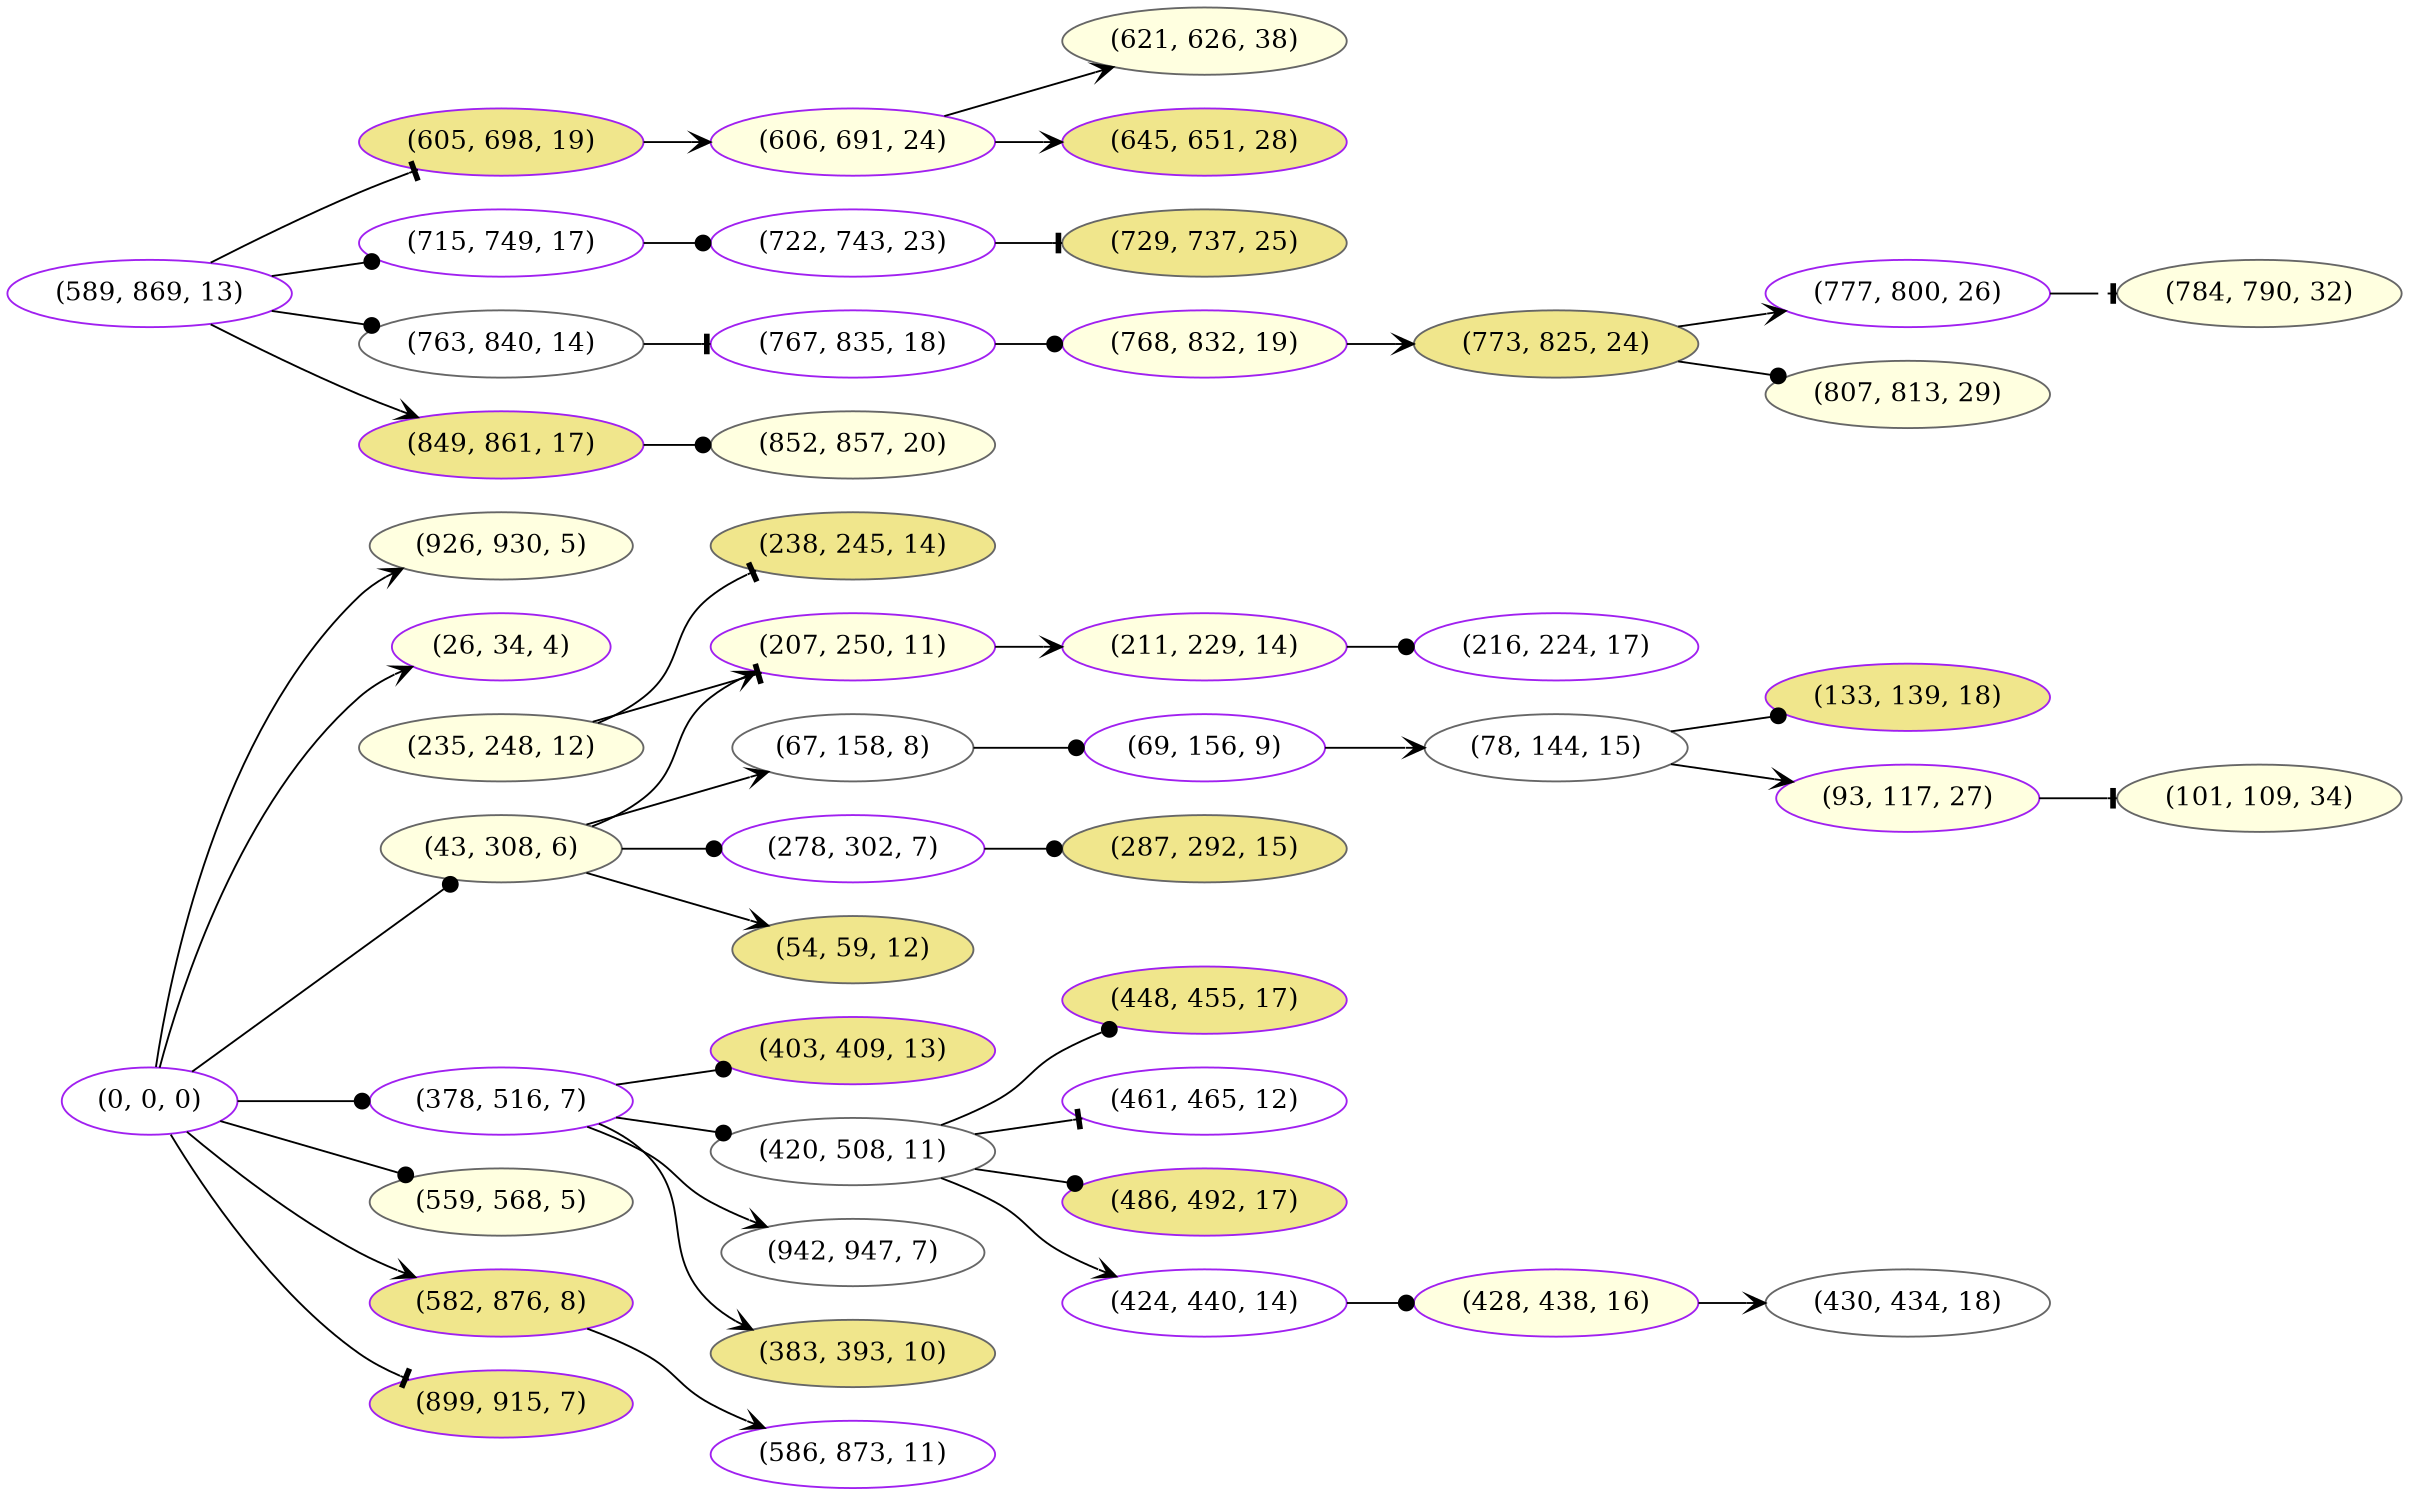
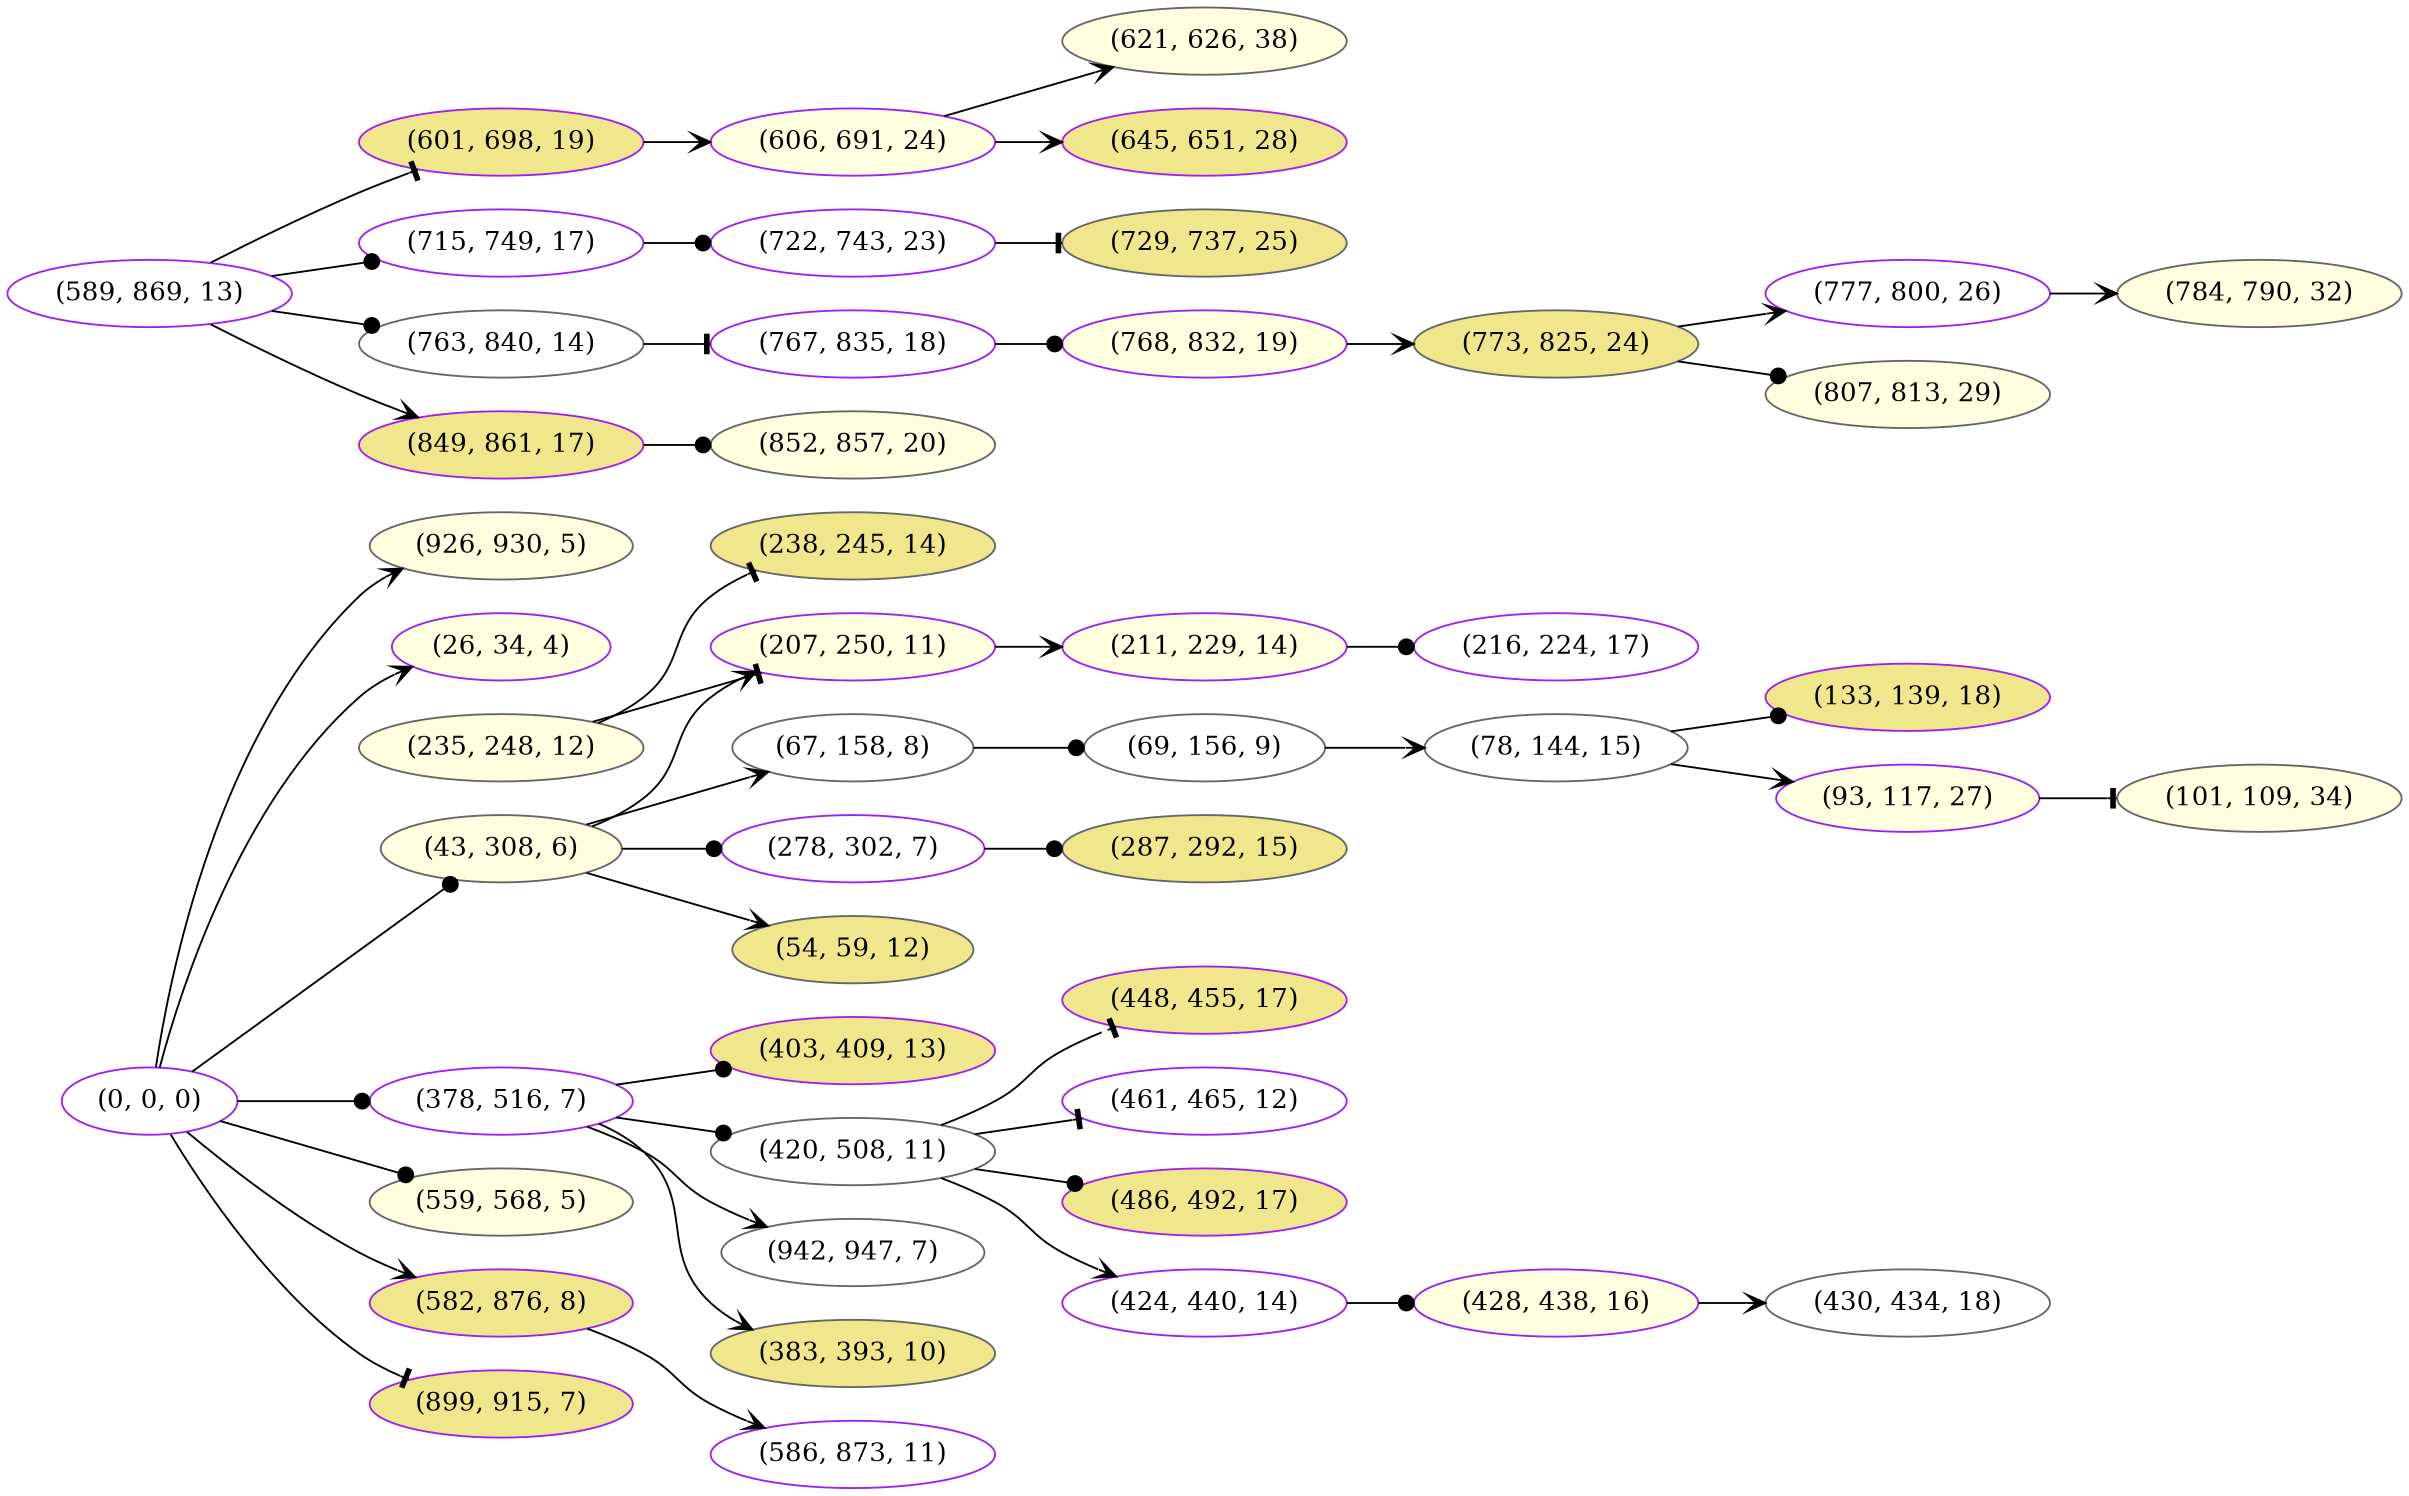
node "(605, 698, 19)": label "(605, 698, 19)" -> "(601, 698, 19)"
edge "(777, 800, 26)" -> "(784, 790, 32)": arrowhead tee -> vee
node "(69, 156, 9)": color purple -> gray40
edge "(420, 508, 11)" -> "(448, 455, 17)": arrowhead dot -> tee
